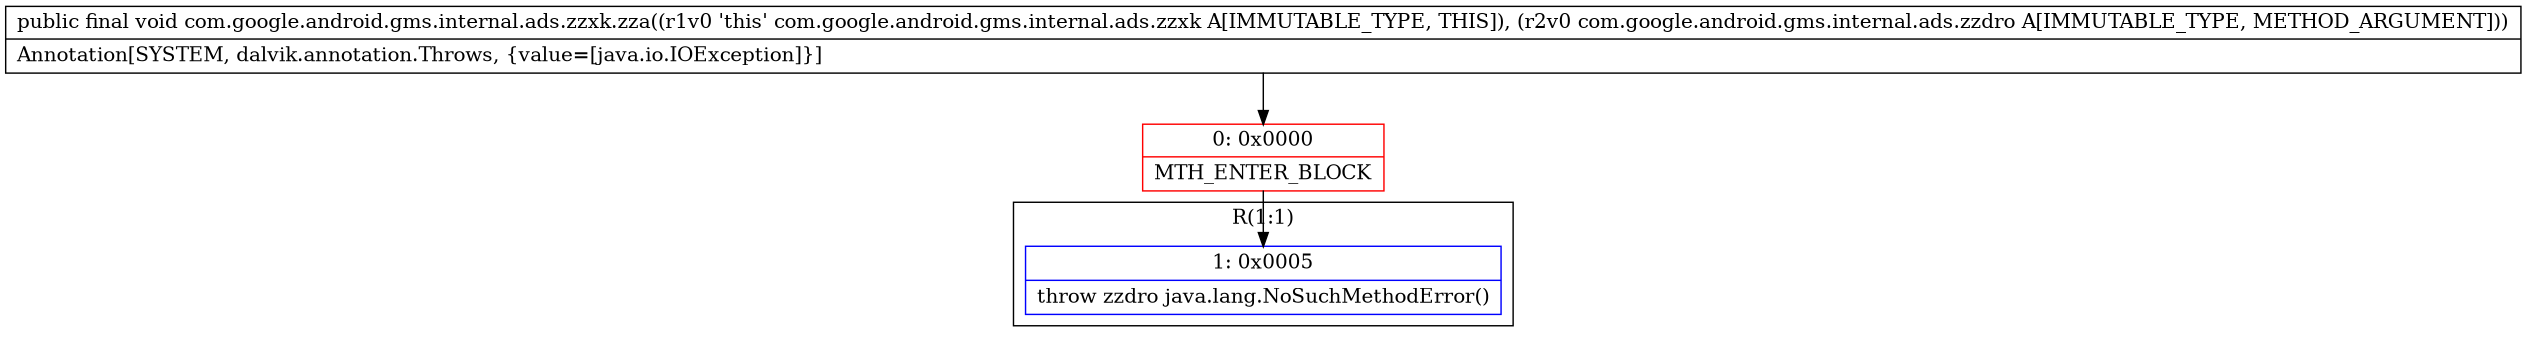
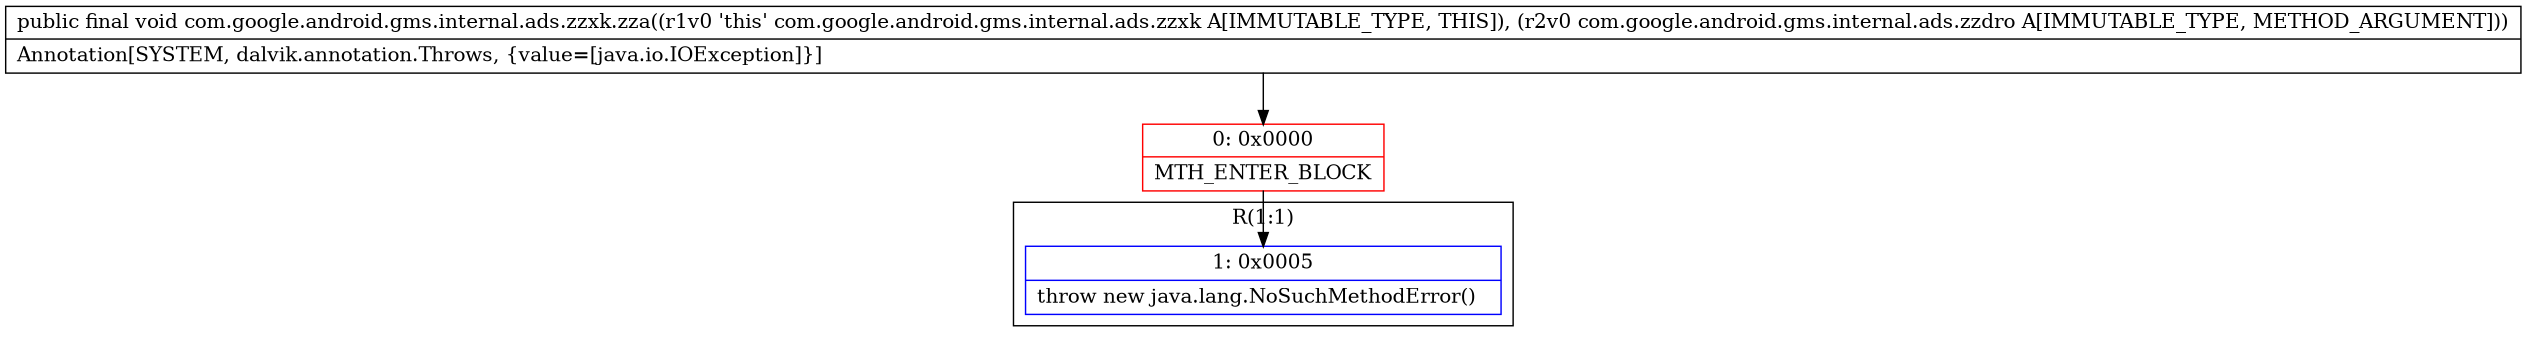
node "1: 0x0005": text "throw zzdro java.lang.NoSuchMethodError()" -> "throw new java.lang.NoSuchMethodError()"
